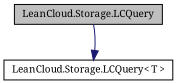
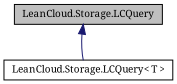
edge "LeanCloud.Storage.LCQuery" -> "LeanCloud.Storage.LCQuery< T >": reversed
